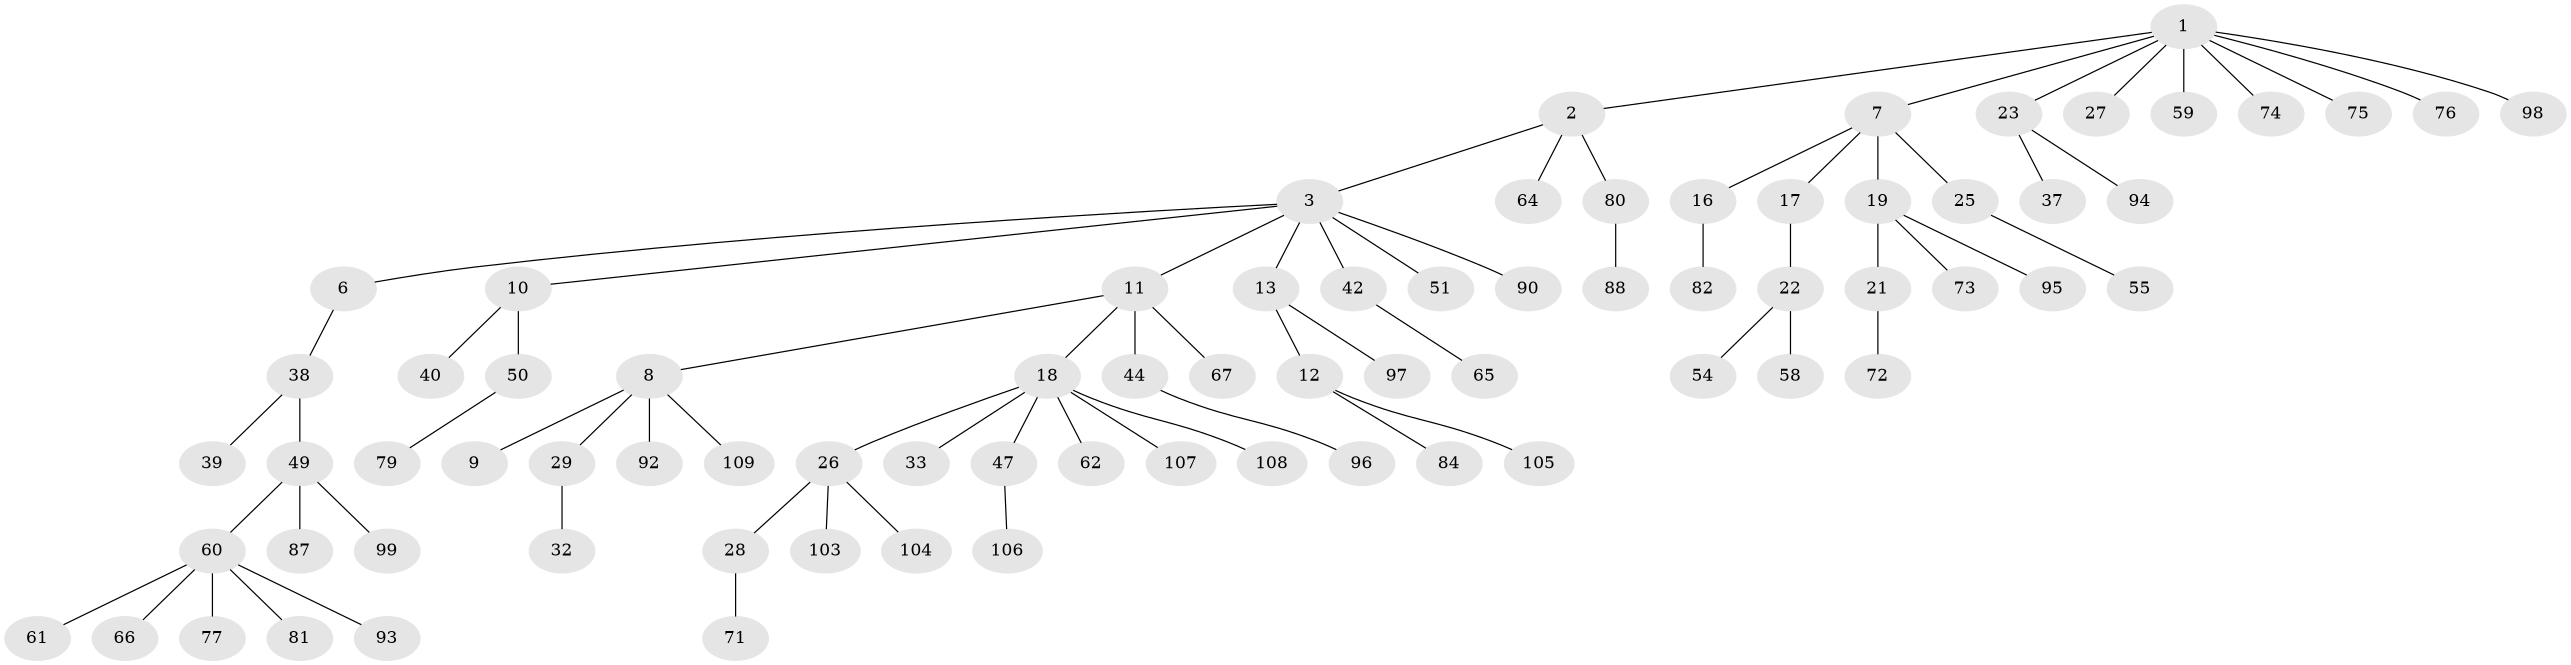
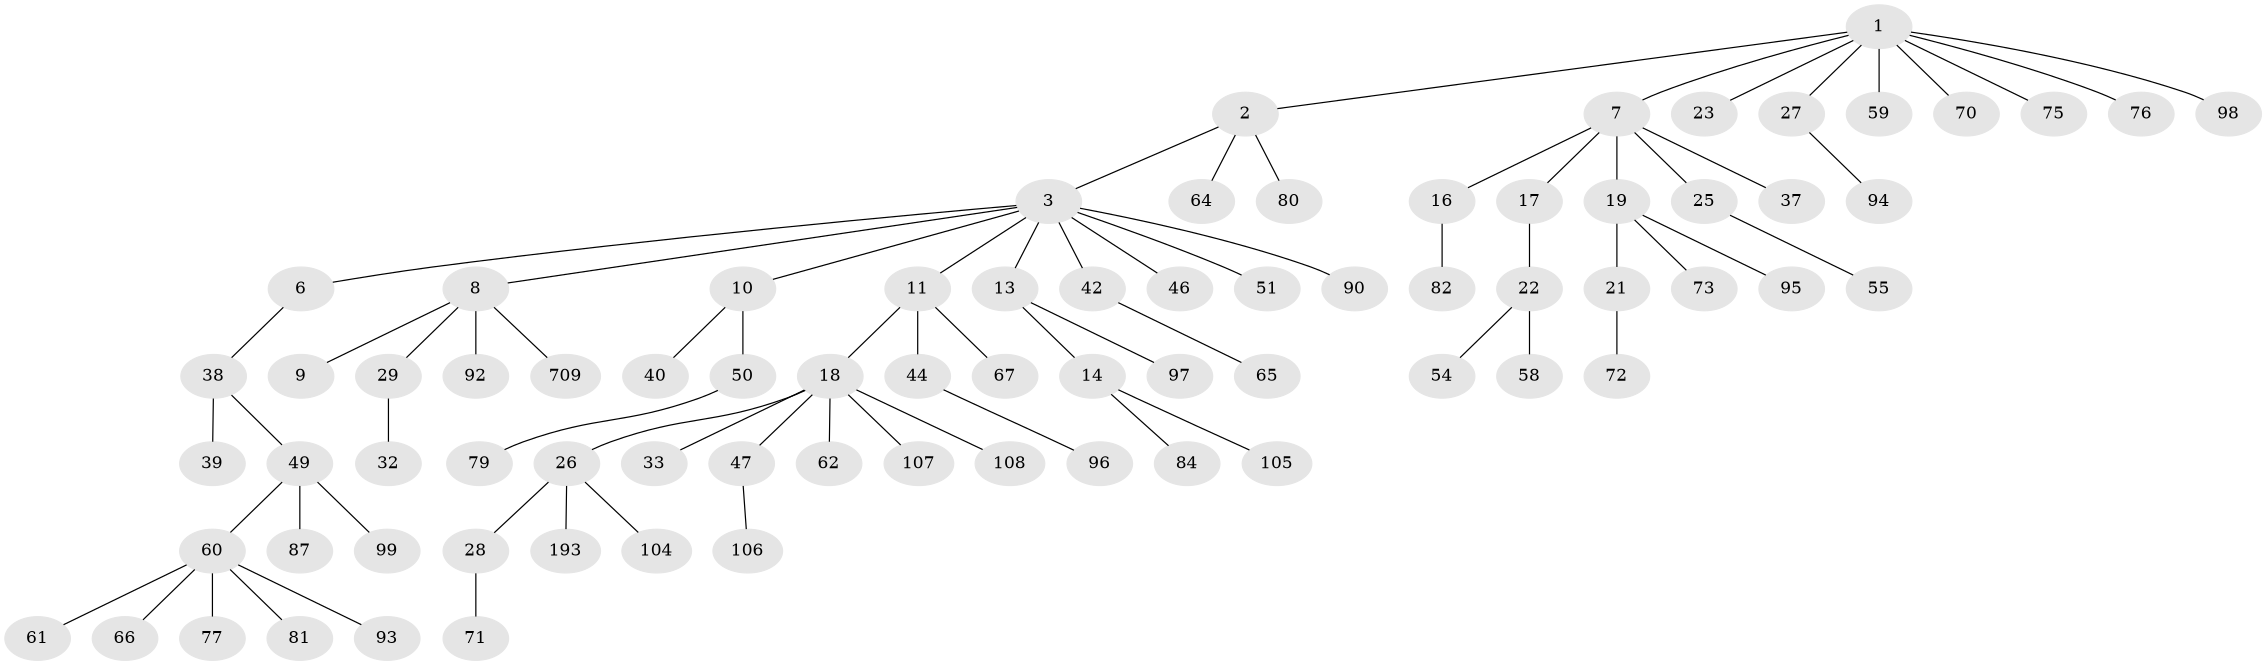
node "74": label "74" -> "70"
edge "23" -- "37": now "7" -- "37"
edge "23" -- "94": now "27" -- "94"
node "46": added
node "88": removed
edge "11" -- "8": now "3" -- "8"
node "12": label "12" -> "14"
node "109": label "109" -> "709"
node "103": label "103" -> "193"
